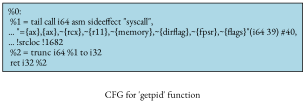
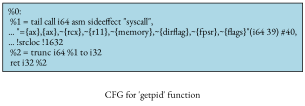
node "%0:": text "... !srcloc !1682" -> "... !srcloc !1632"
